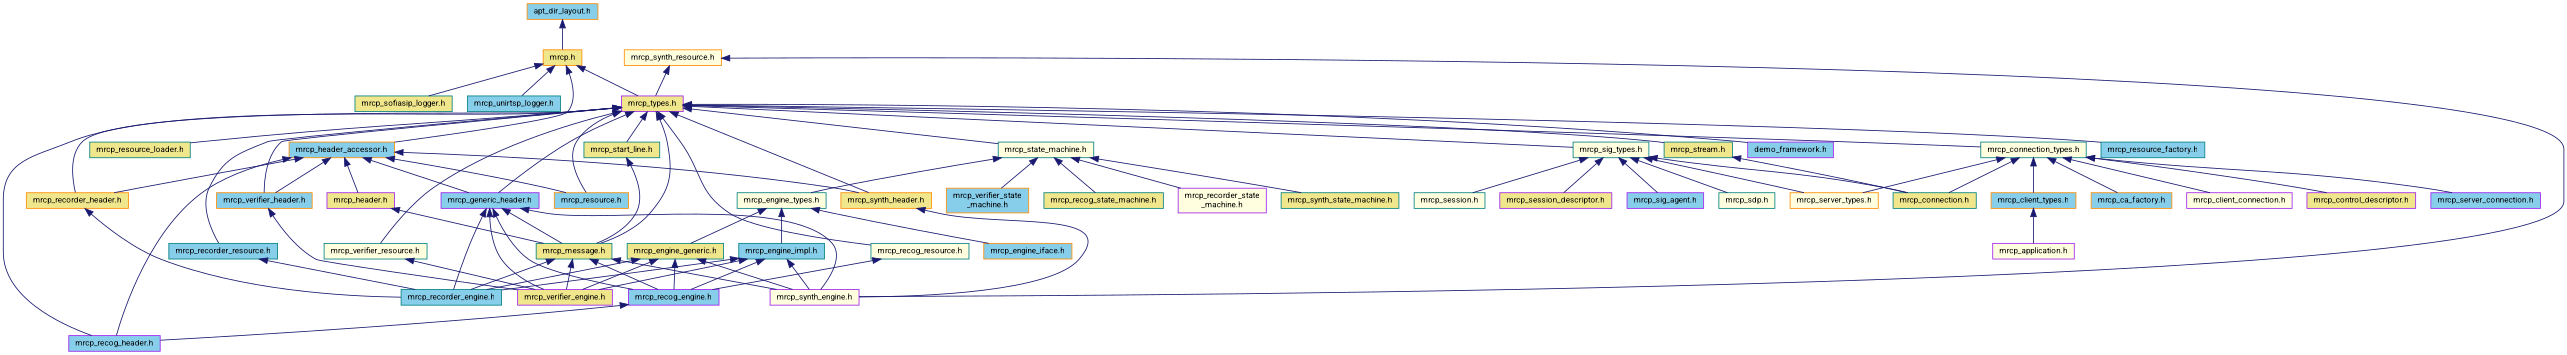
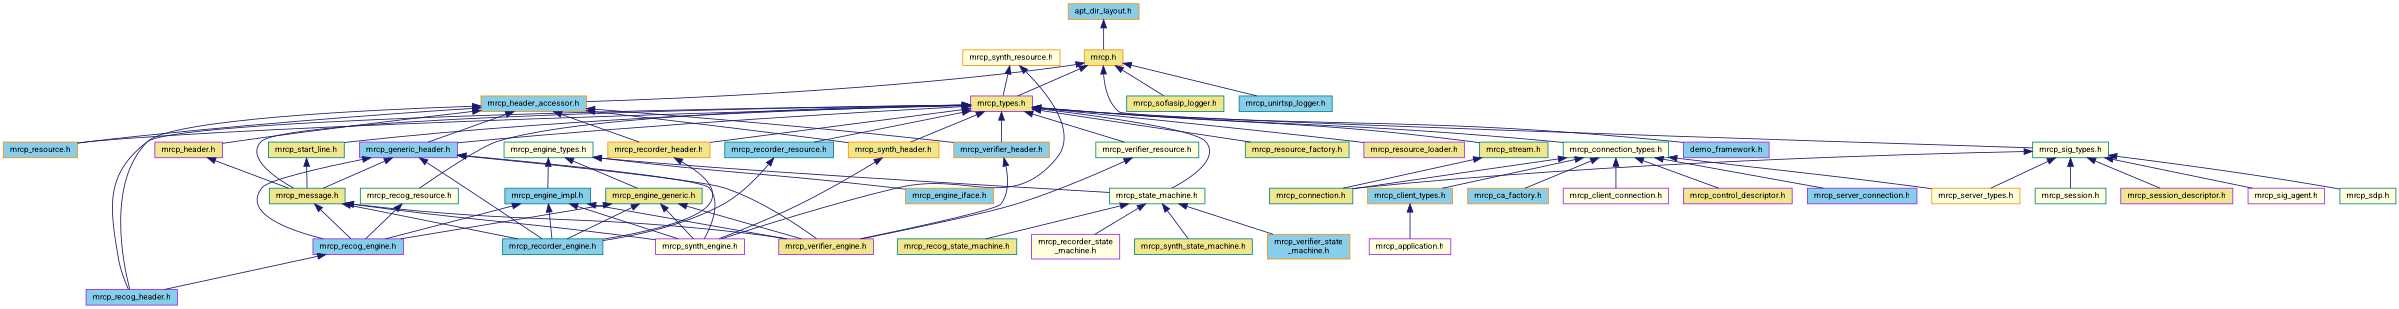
edge "mrcp_sig_types.h" -> "mrcp_types.h": now "mrcp_sig_types.h" -> "mrcp.h"
node "mrcp_resource_loader.h": color teal -> purple
node "mrcp_resource_factory.h": fillcolor skyblue -> khaki
edge "mrcp_engine_types.h" -> "mrcp_state_machine.h": reversed
node "mrcp_sig_agent.h": fillcolor skyblue -> lightyellow
